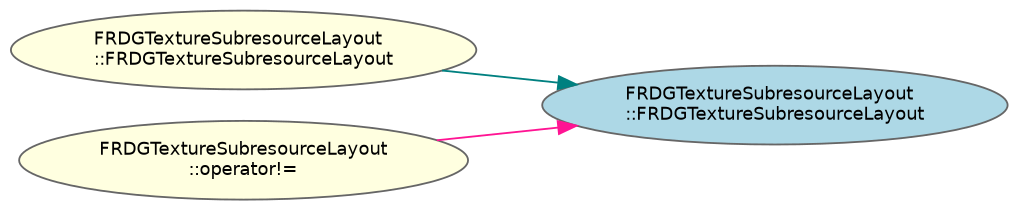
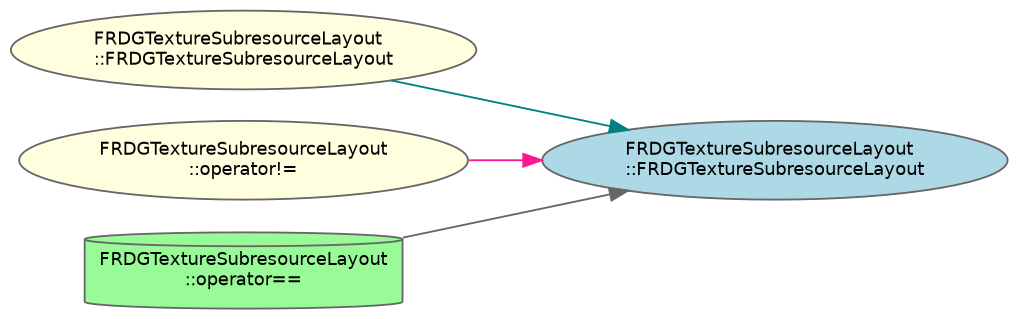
node "FRDGTextureSubresourceLayout ::operator==": added
